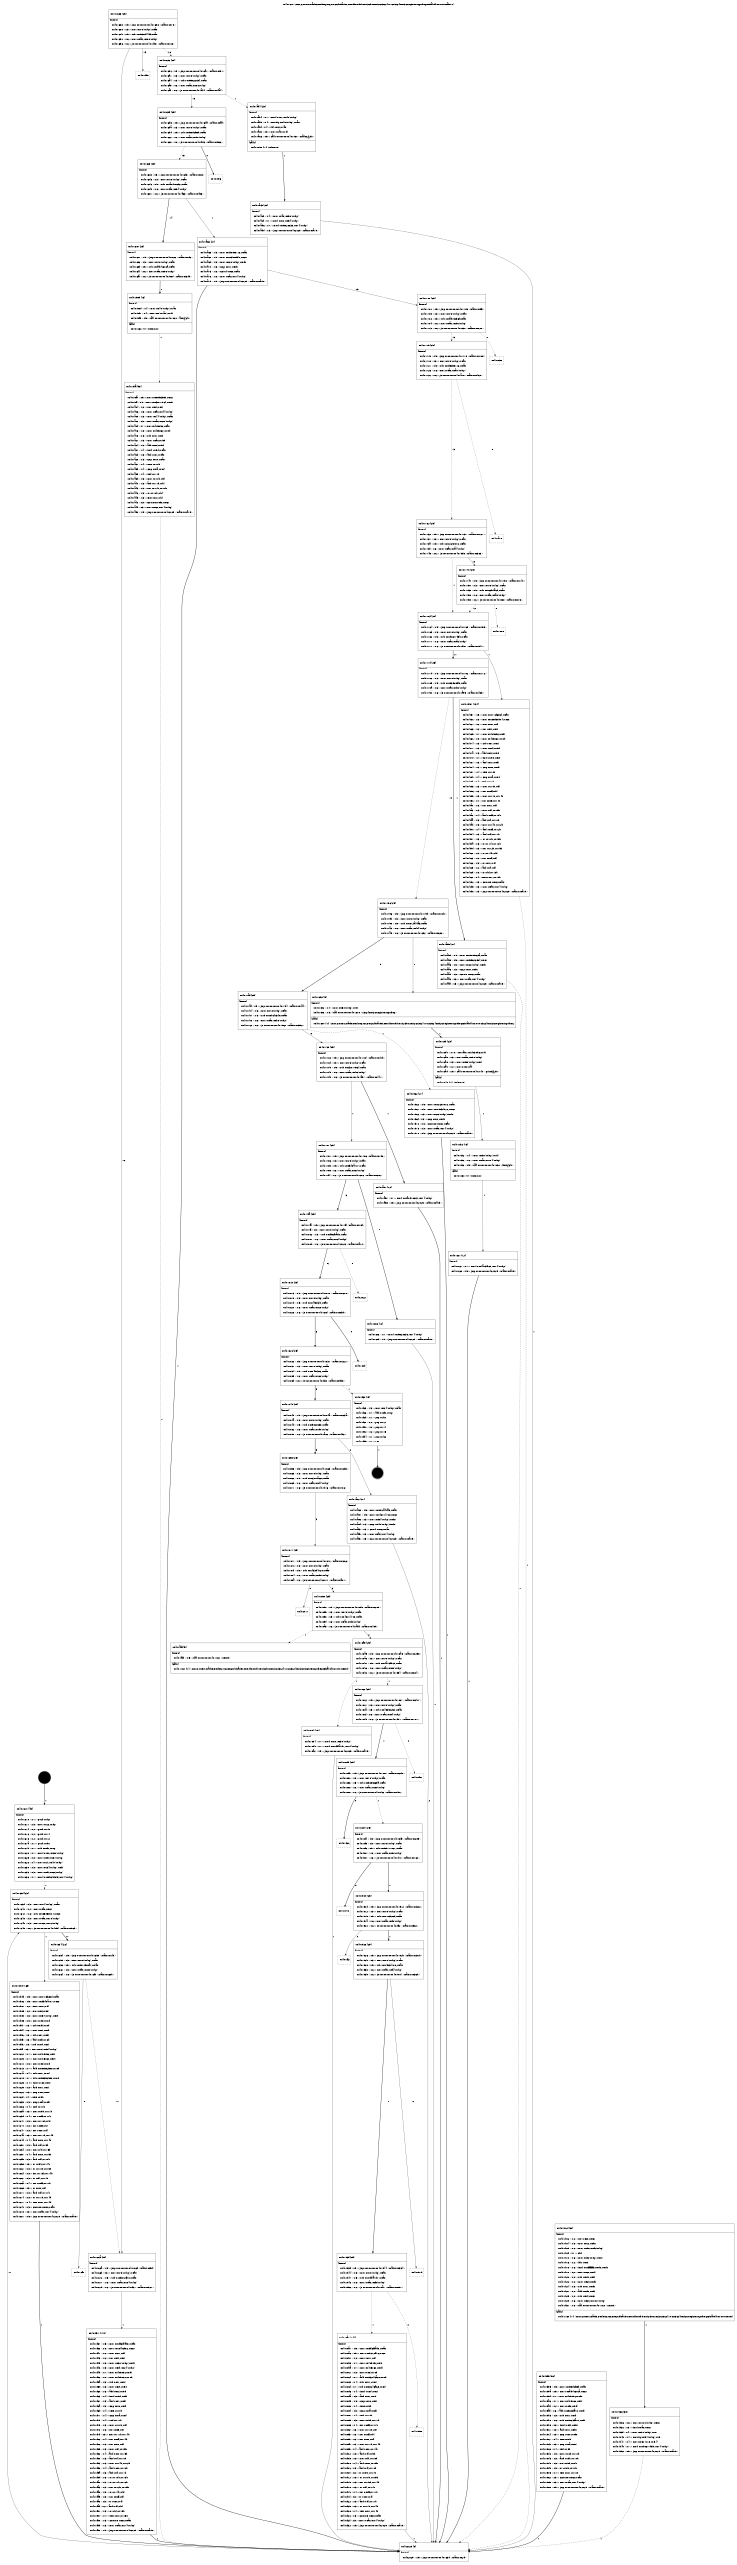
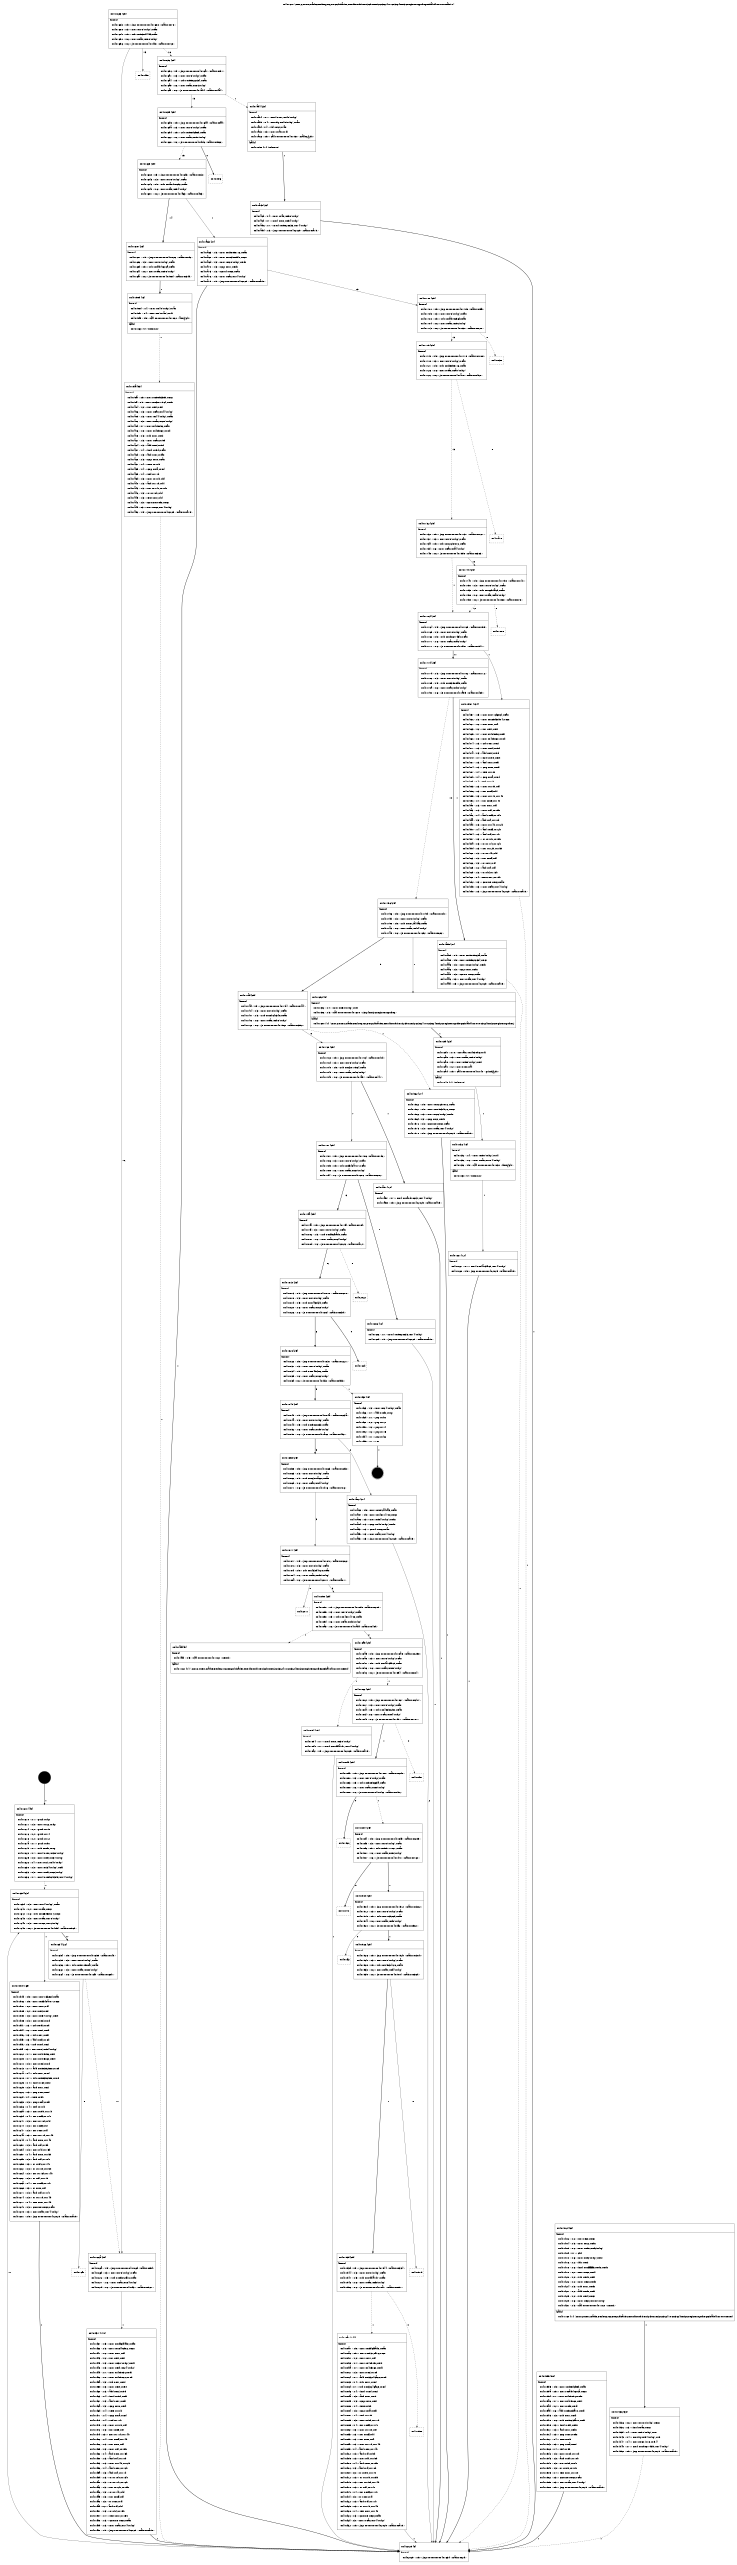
edge "0x401acb [23]" -> "0x402029 [5]": style solid -> bold
